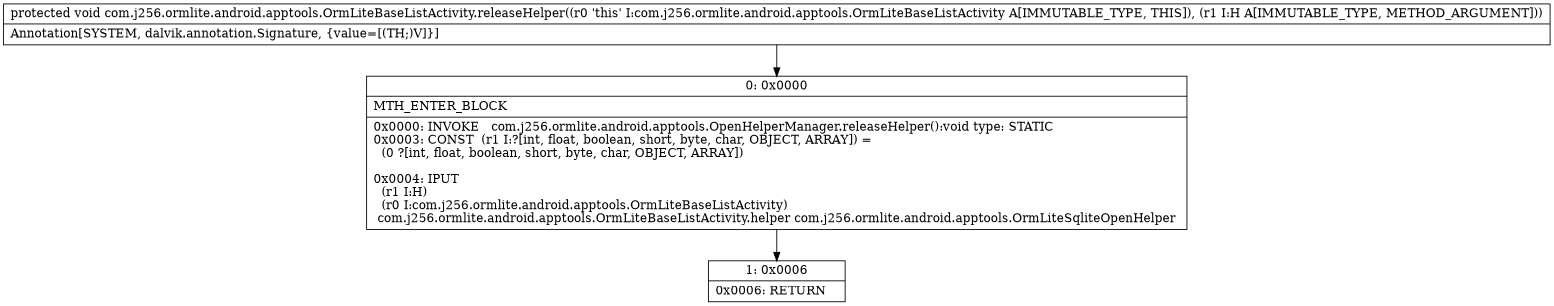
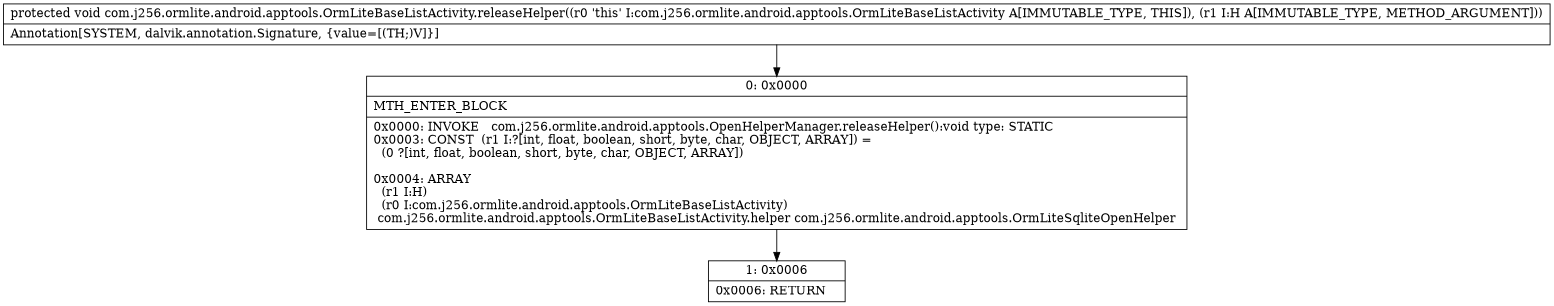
node "0: 0x0000": text "0x0004: IPUT" -> "0x0004: ARRAY"
